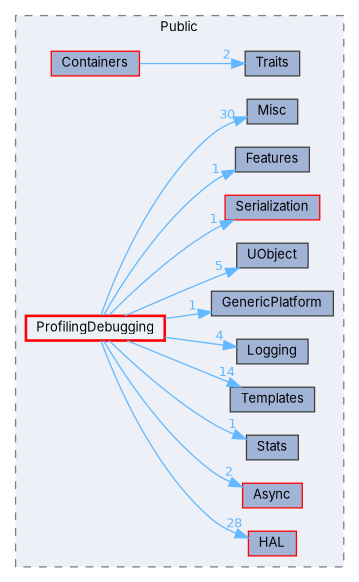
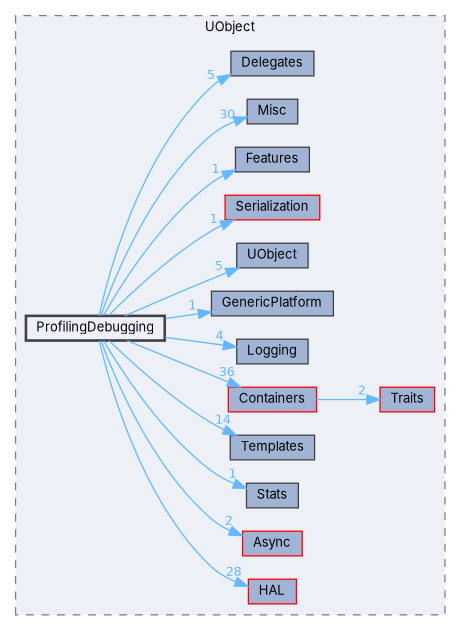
cluster "Public": label "Public" -> "UObject"
node "Traits": color grey25 -> red
node "Delegates": added
node "ProfilingDebugging": color red -> grey25
edge "ProfilingDebugging" -> "Containers": added
